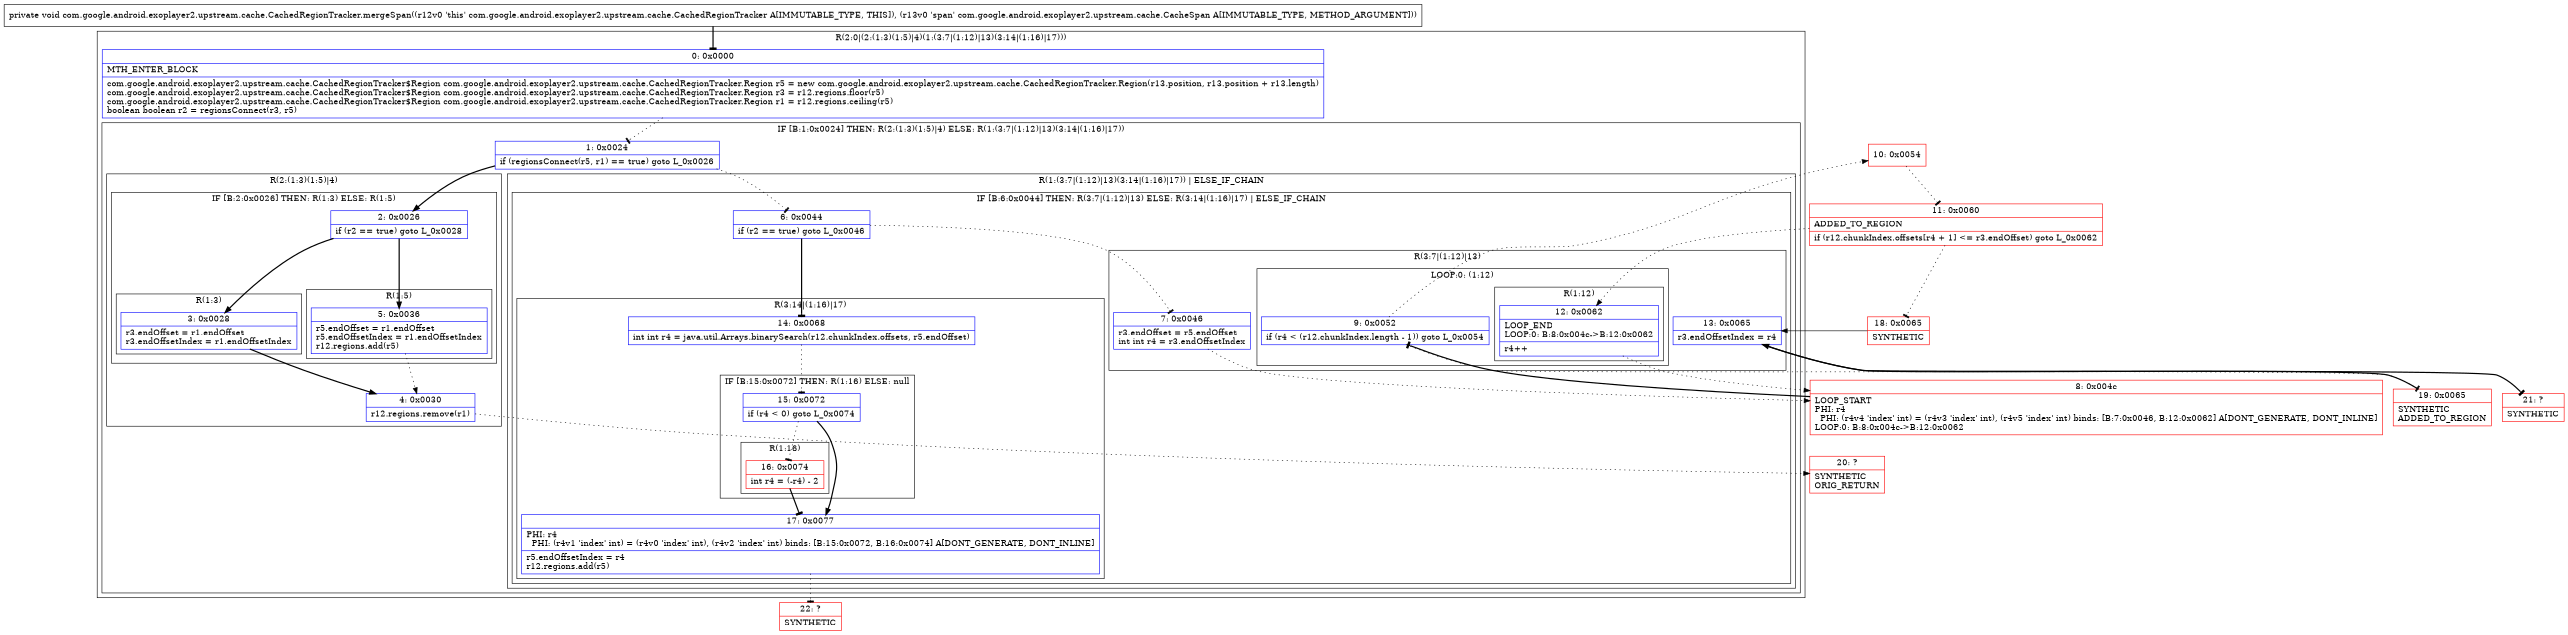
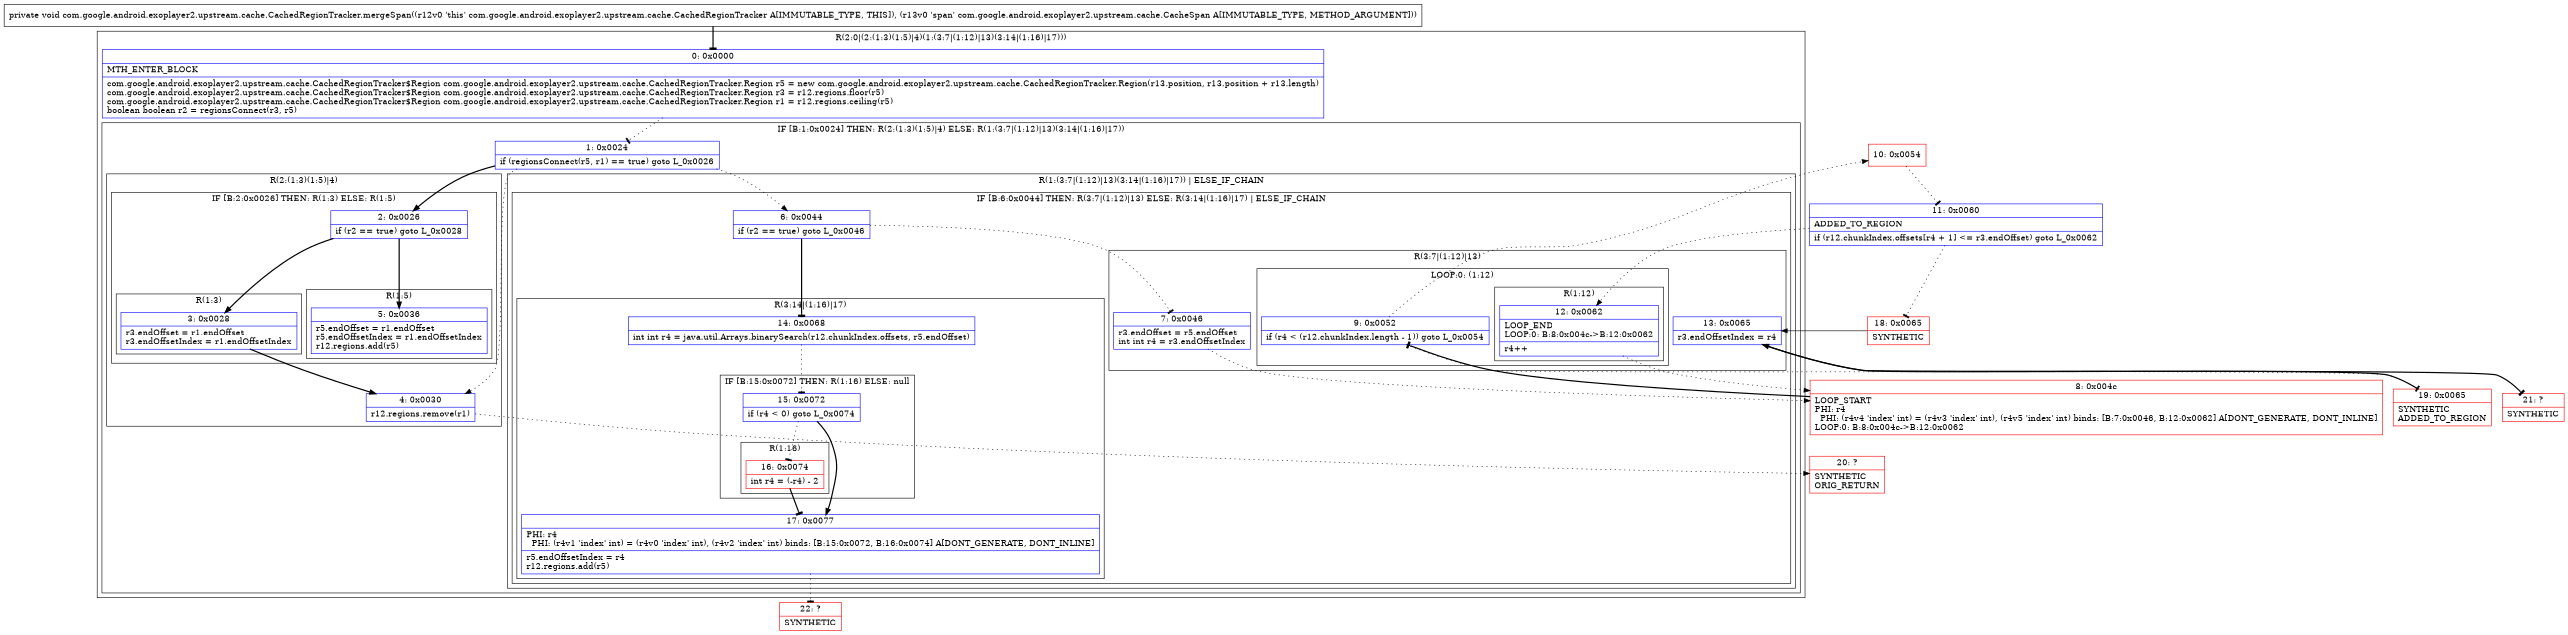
edge "1: 0x0024" -> "6: 0x0044": arrowhead tee -> normal
node "11: 0x0060": color red -> blue
edge "5: 0x0036" -> "4: 0x0030": now "1: 0x0024" -> "4: 0x0030"
